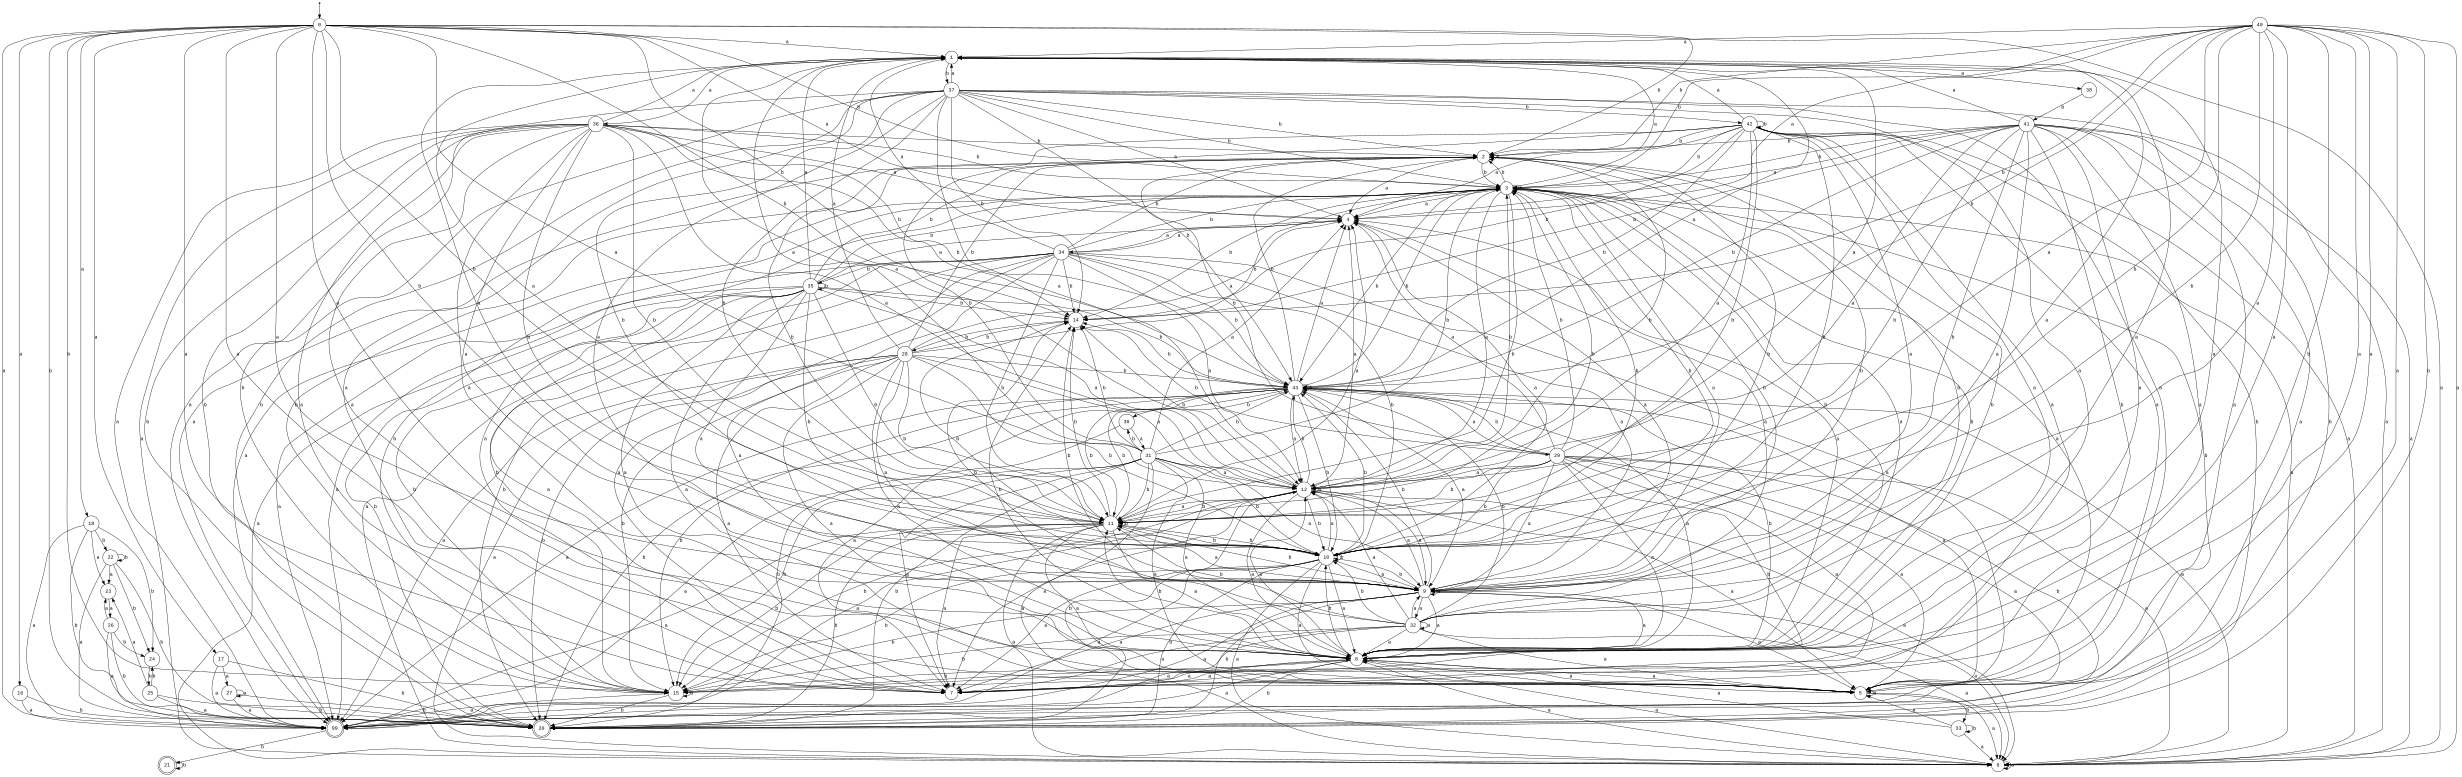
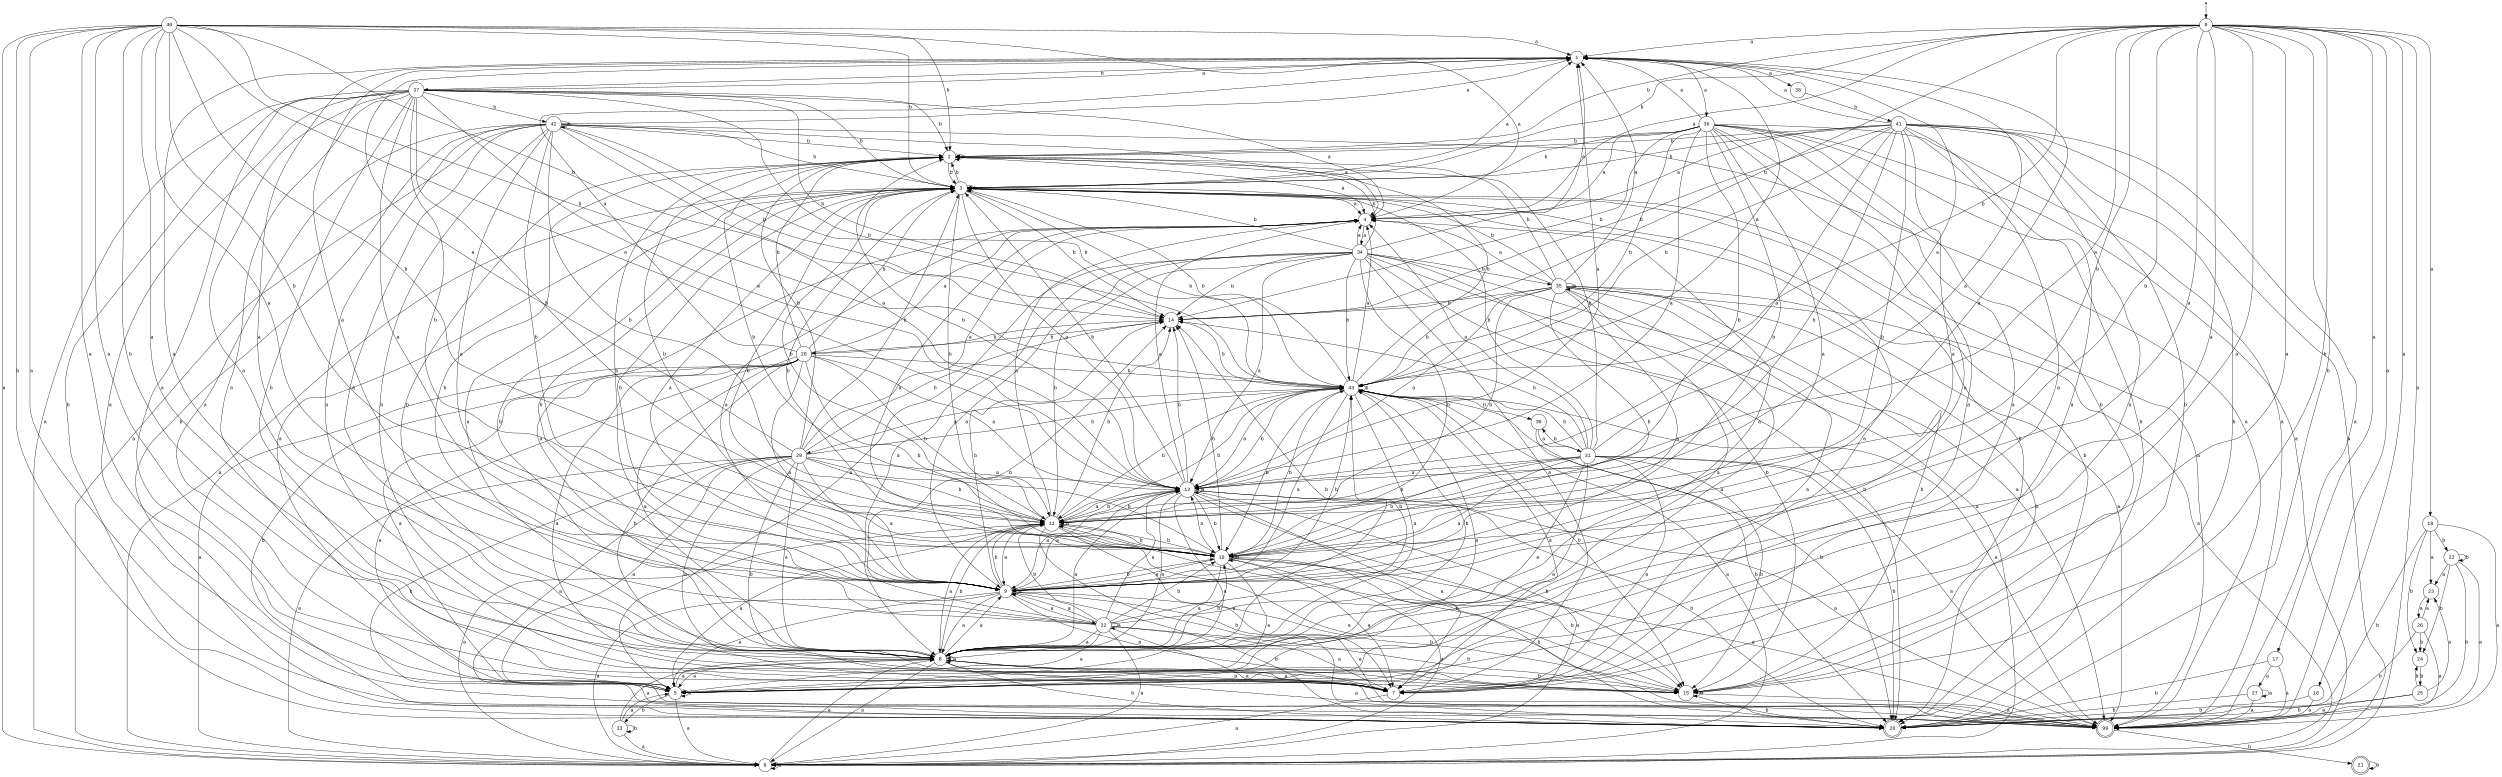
edge "31" -> "6": now "7" -> "6"
